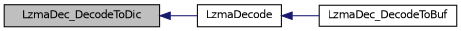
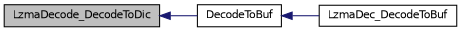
node "LzmaDec_DecodeToDic": label "LzmaDec_DecodeToDic" -> "LzmaDecode_DecodeToDic"
node "LzmaDecode": label "LzmaDecode" -> "DecodeToBuf"
